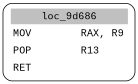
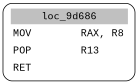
node "loc_9d686": text "MOV        RAX, R9" -> "MOV        RAX, R8"
